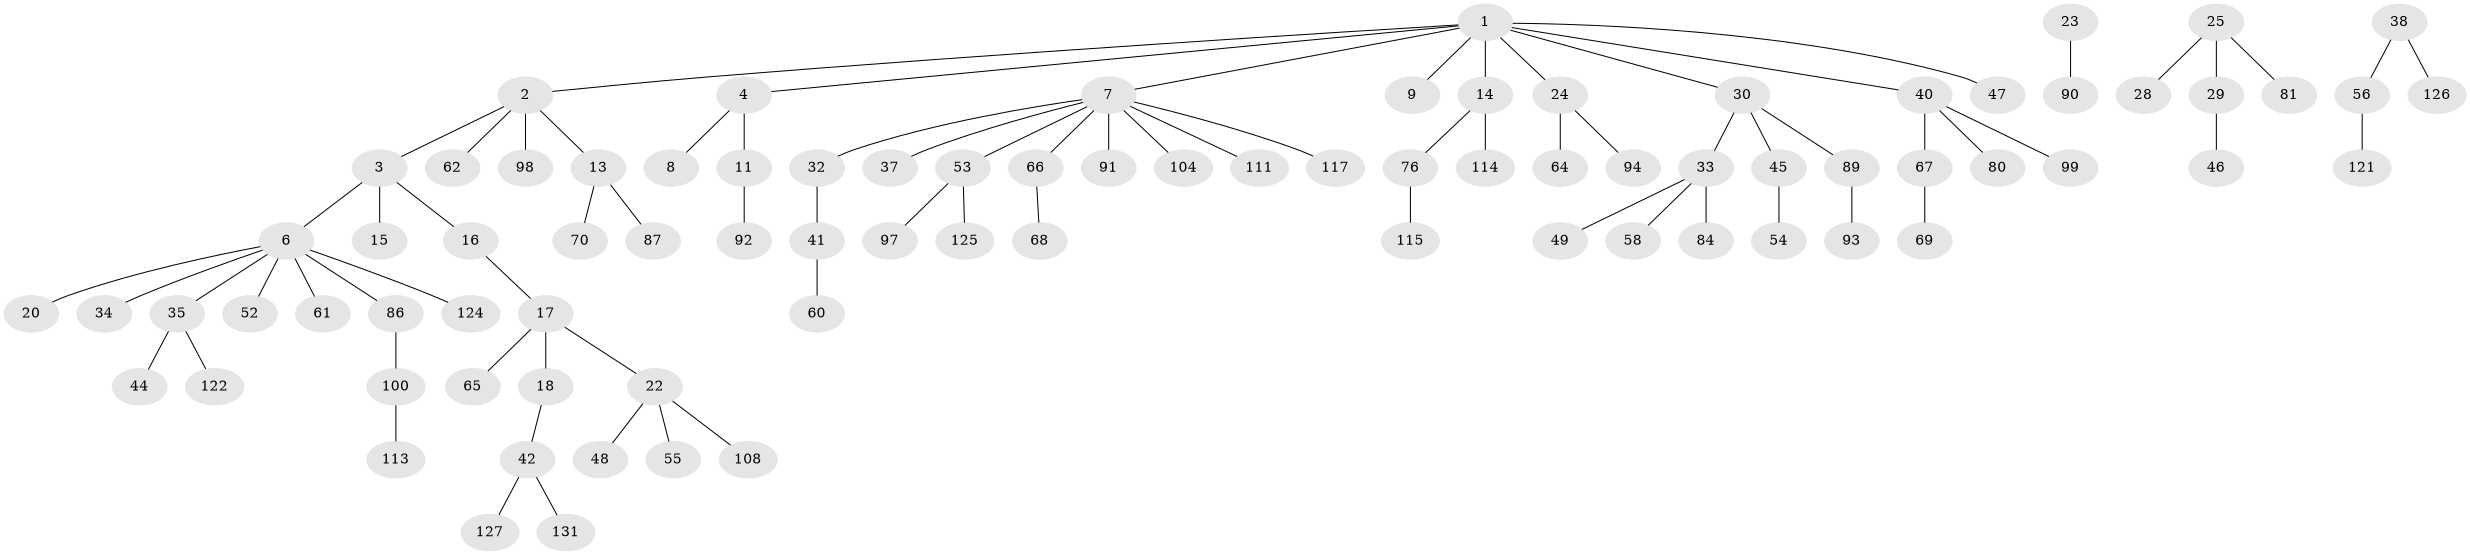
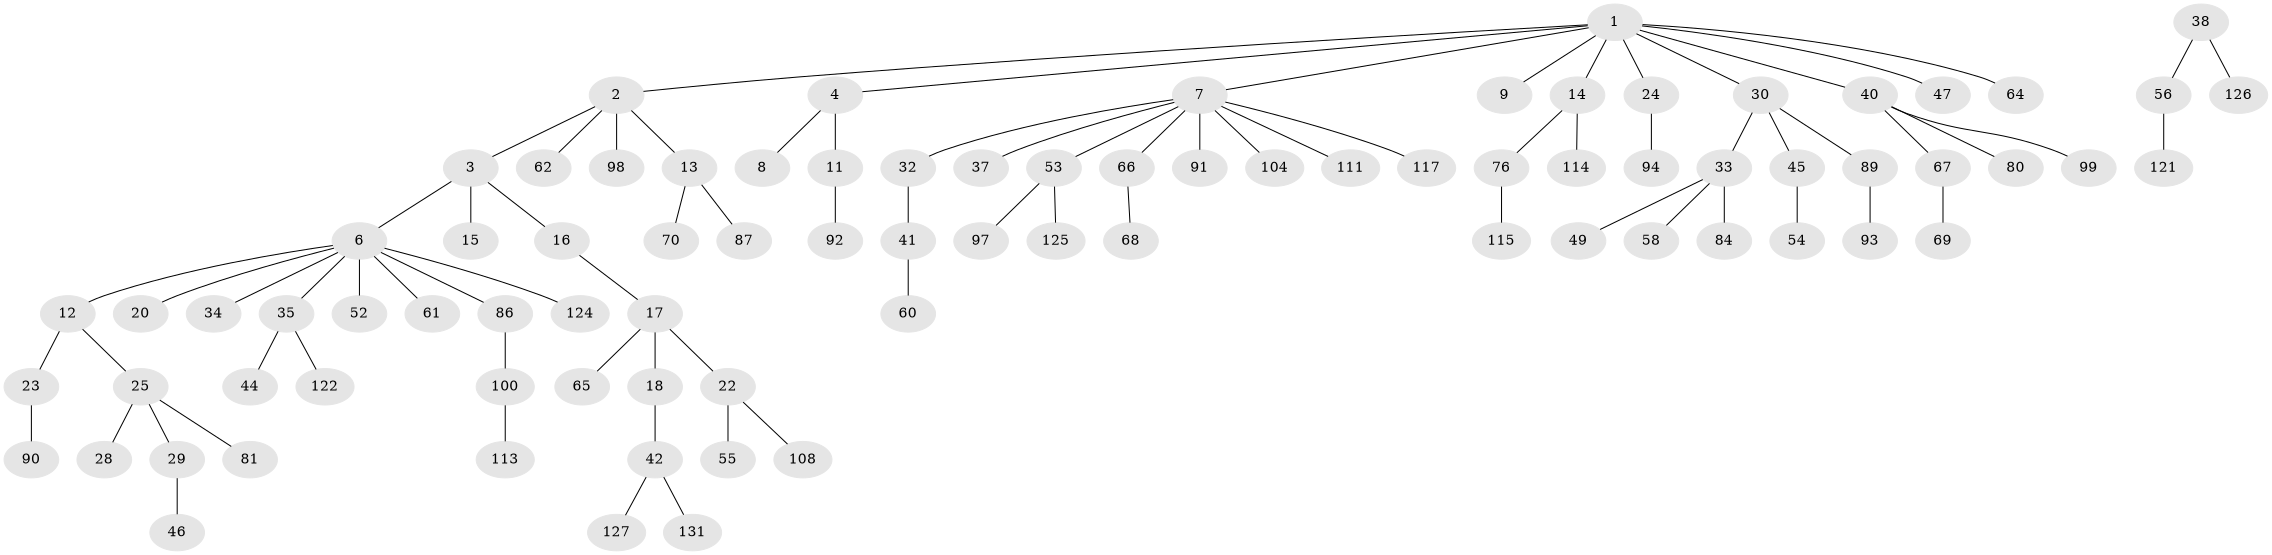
edge "24" -- "64": now "1" -- "64"
node "12": added
node "48": removed
